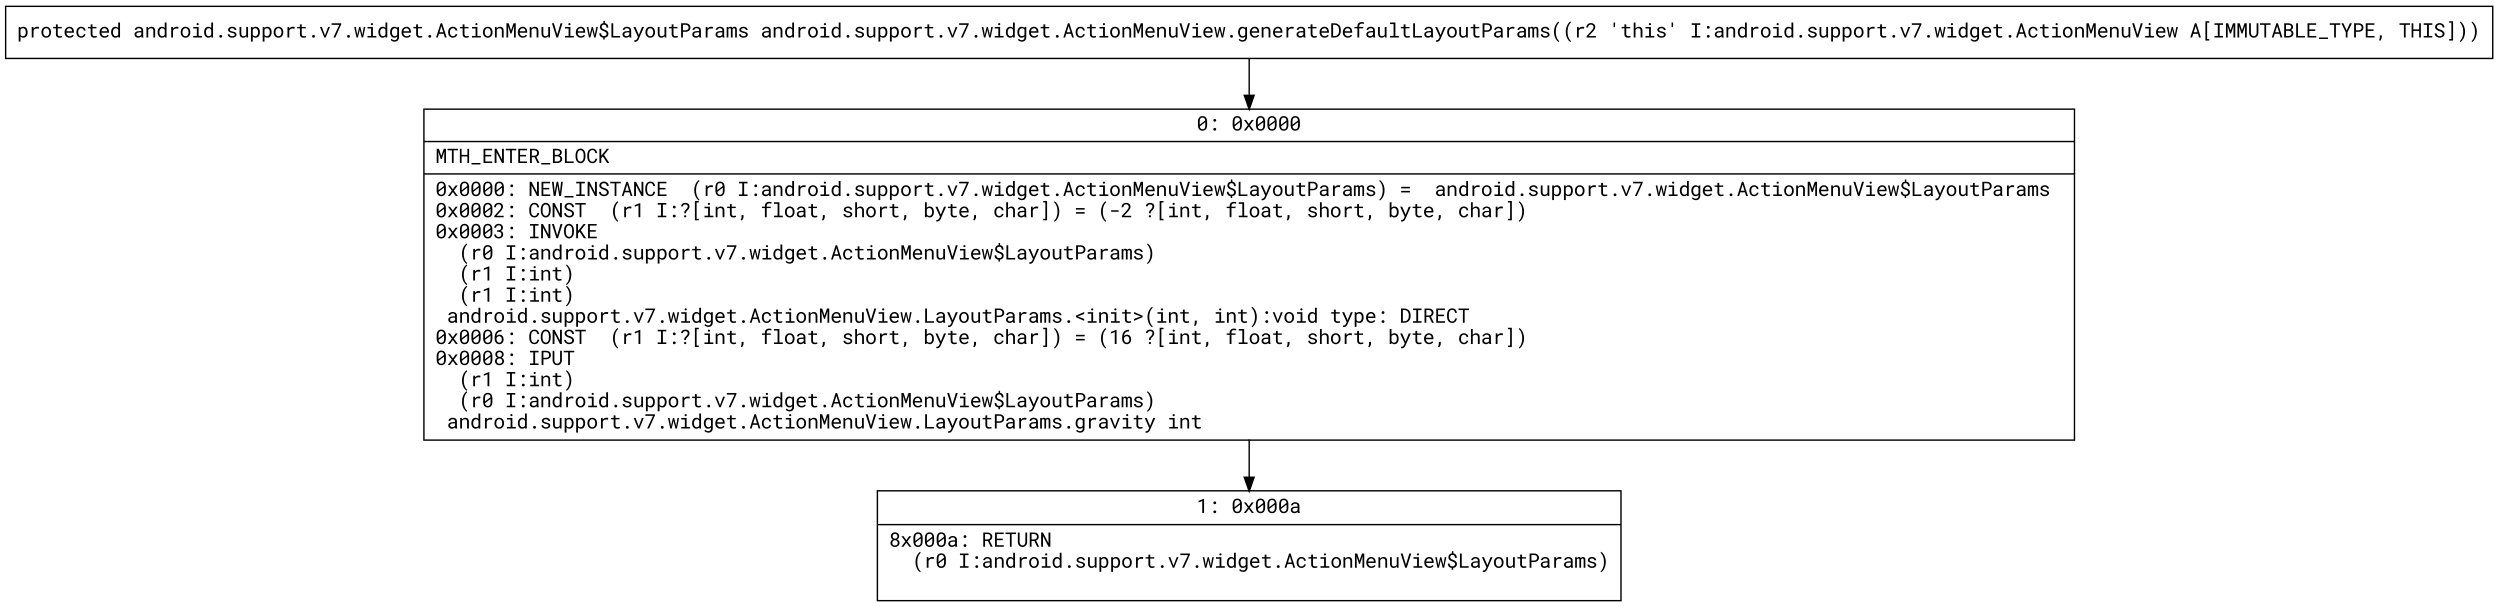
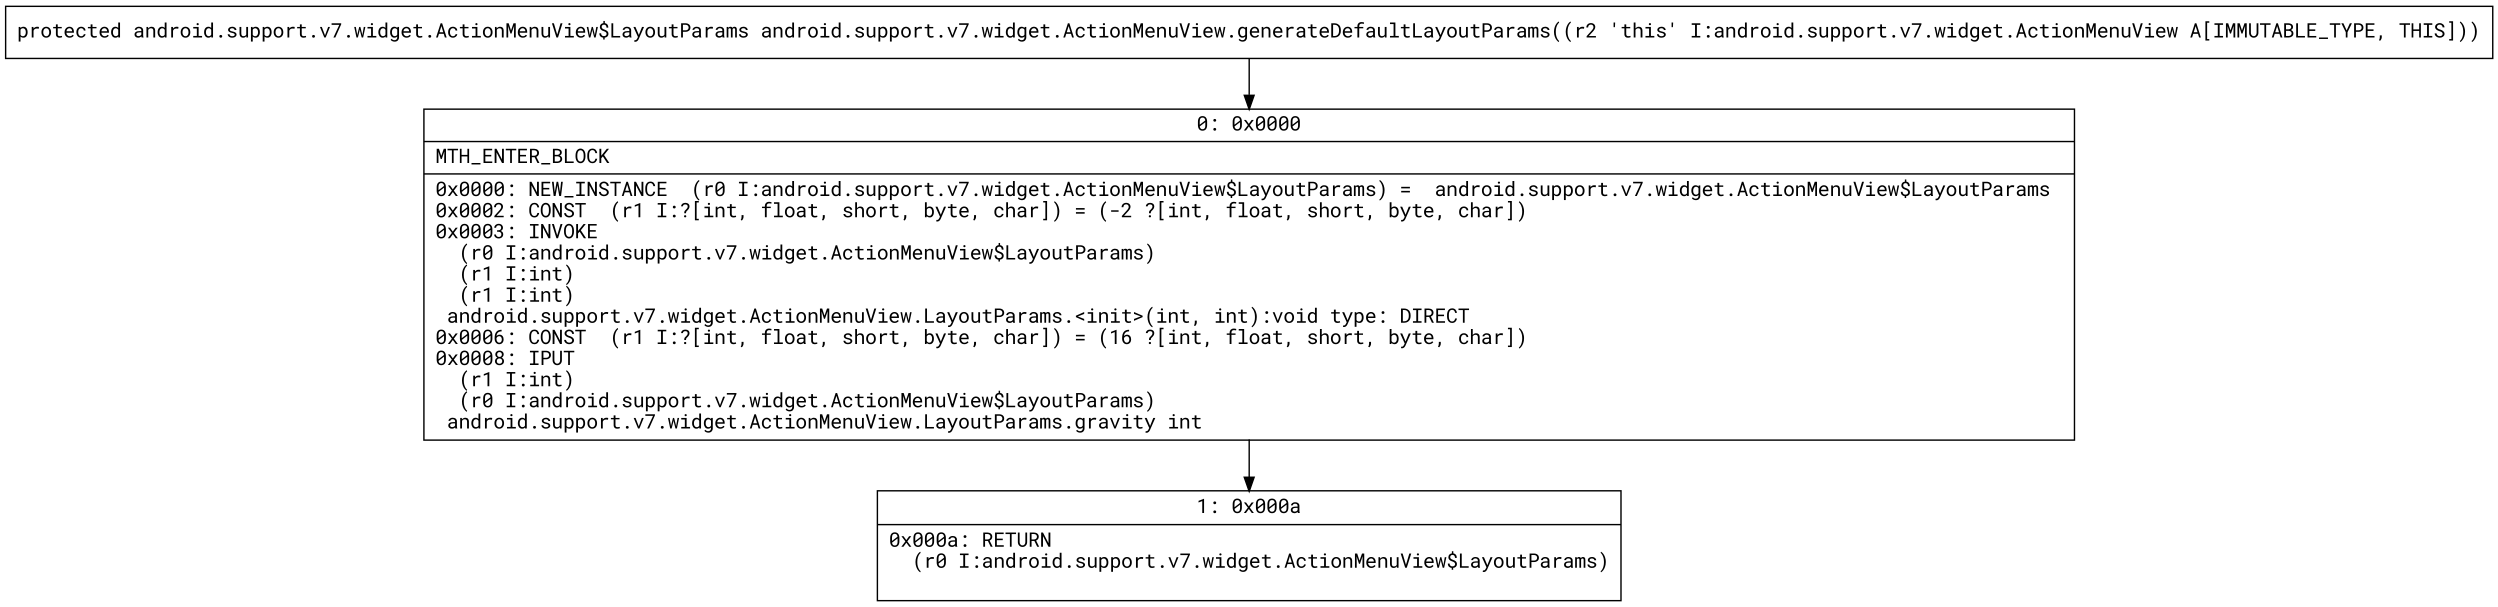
node "1: 0x000a": text "8x000a: RETURN" -> "0x000a: RETURN"
